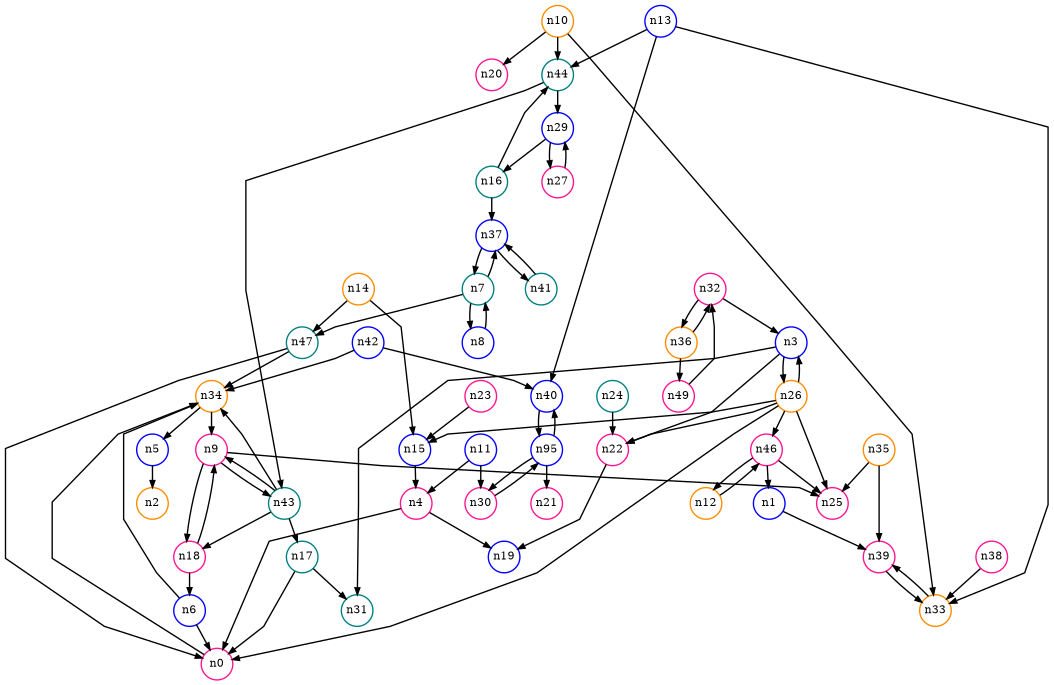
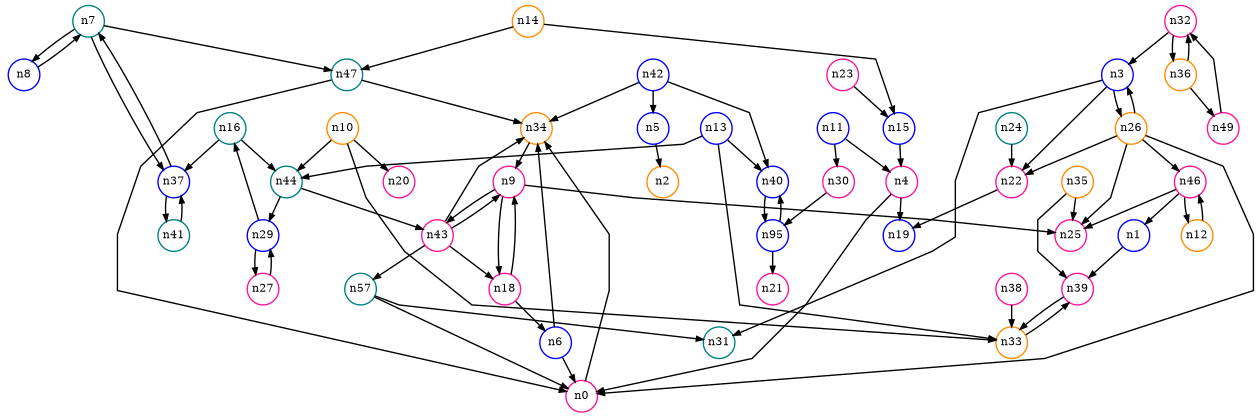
edge "n34" -> "n5": now "n42" -> "n5"
edge "n26" -> "n15": removed
edge "n95" -> "n30": removed
node "n43": color teal -> deeppink
node "n17": label "n17" -> "n57"
